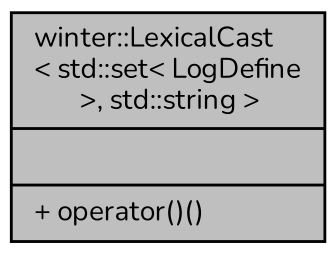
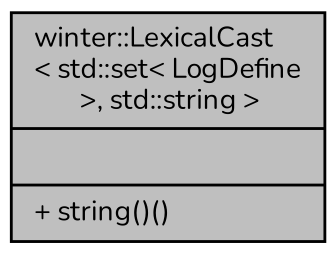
node "winter::LexicalCast": text "+ operator()()" -> "+ string()()"
